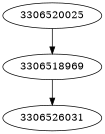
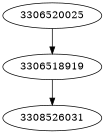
node "3306518969": label "3306518969" -> "3306518919"
node "3306526031": label "3306526031" -> "3308526031"
